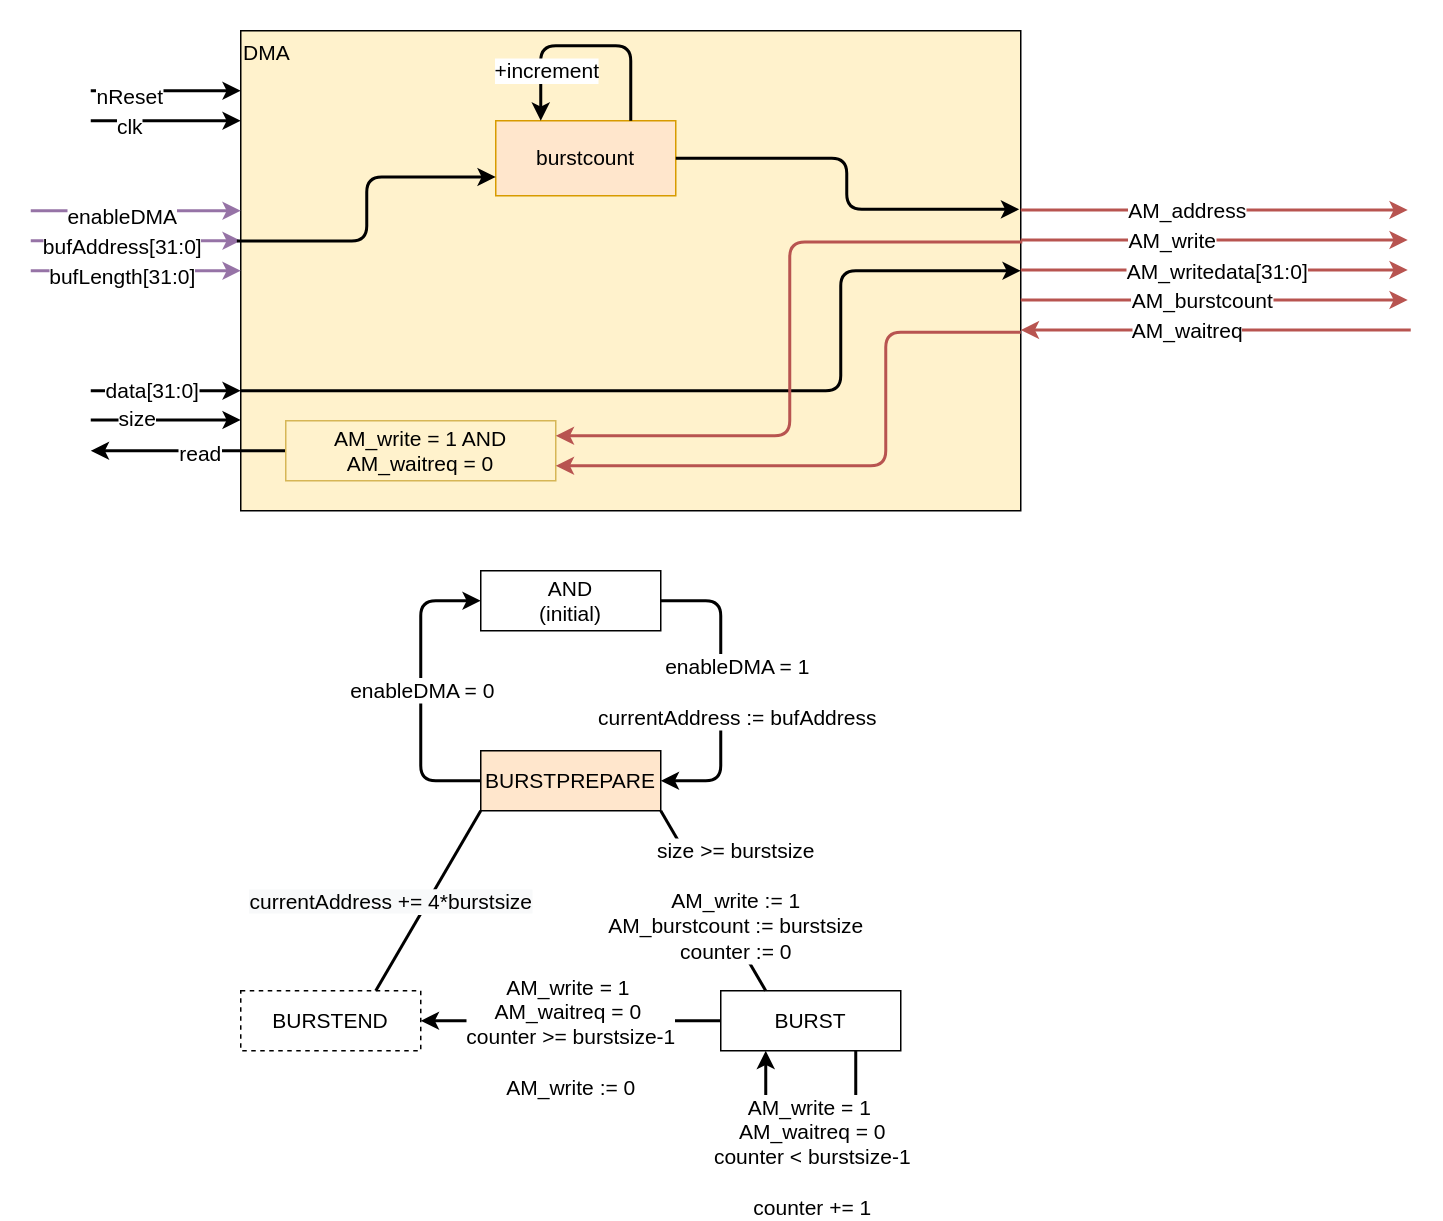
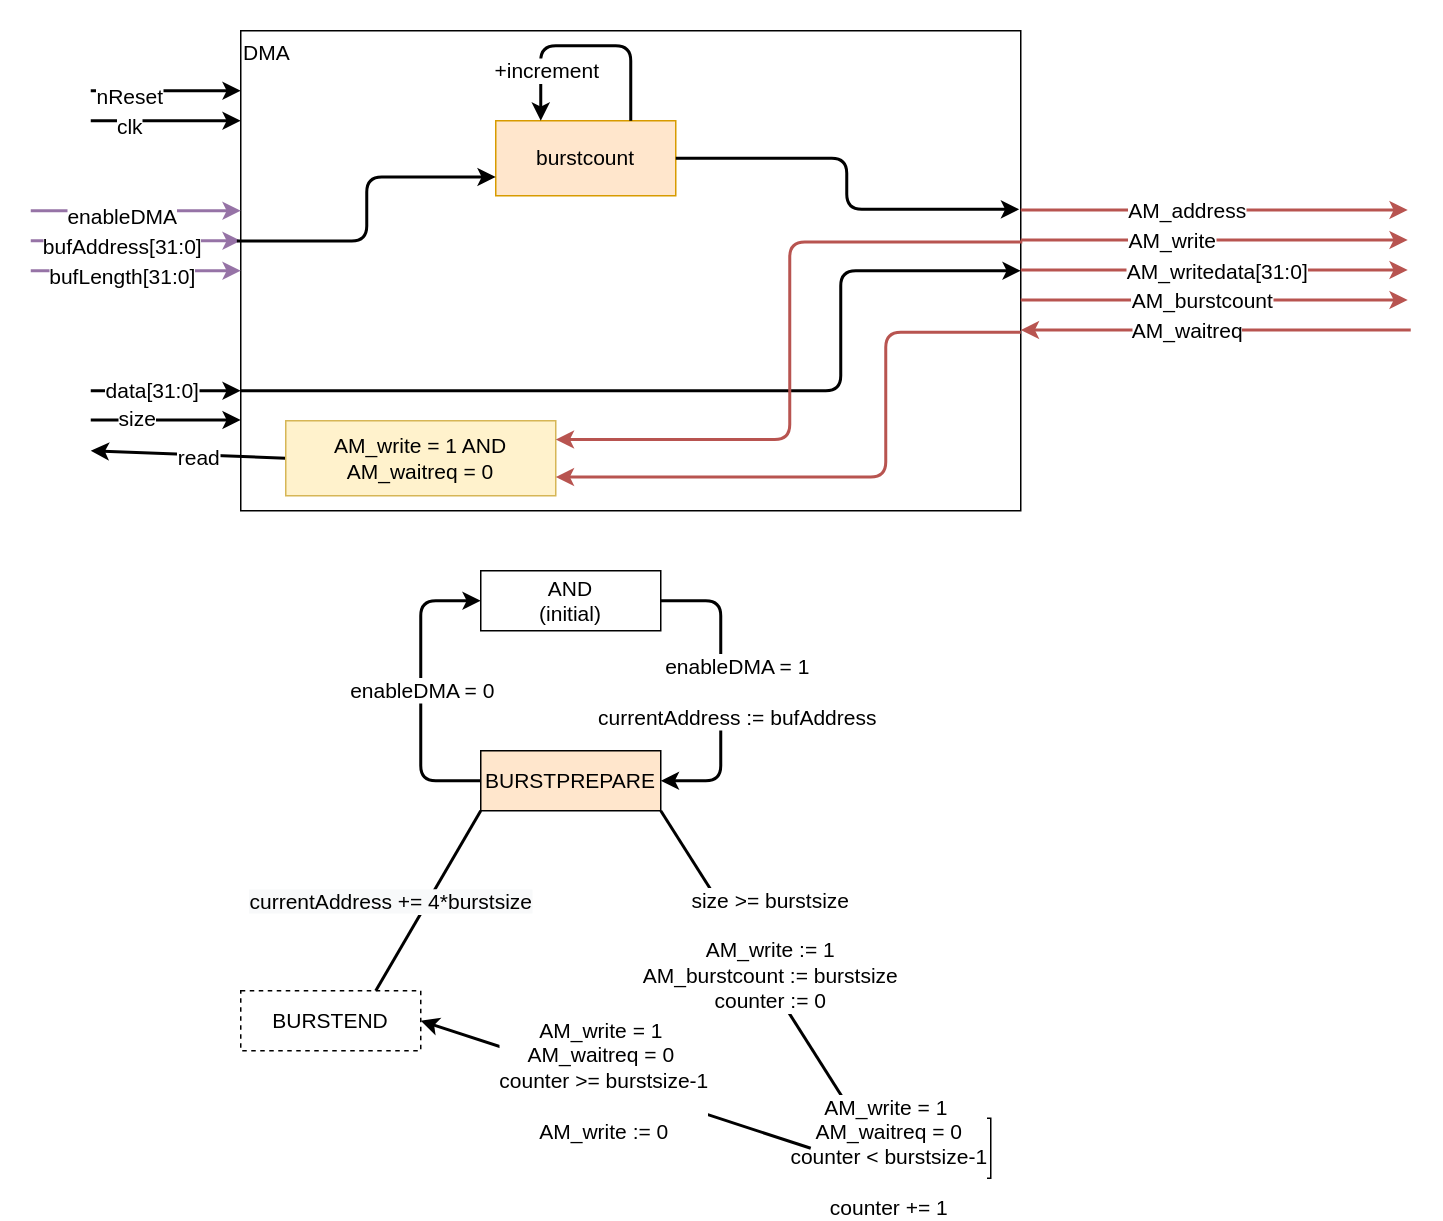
node "DMA": fillcolor #fff2cc -> #ffffff
node "AM_write = 1 AND AM_waitreq = 0": size 270x60 -> 270x75
node "BURST": moved (811, 1021) -> (901, 1148)
